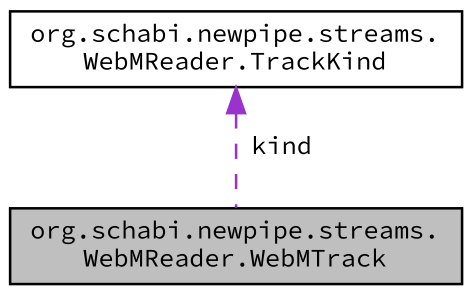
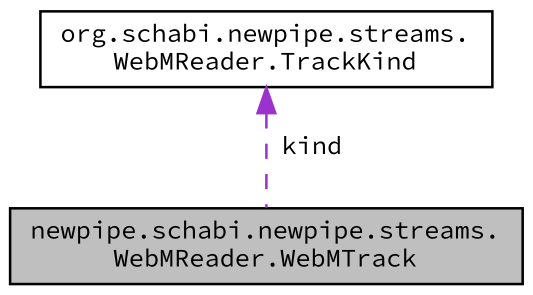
node "org.schabi.newpipe.streams. WebMReader.WebMTrack": label "org.schabi.newpipe.streams. WebMReader.WebMTrack" -> "newpipe.schabi.newpipe.streams. WebMReader.WebMTrack"
